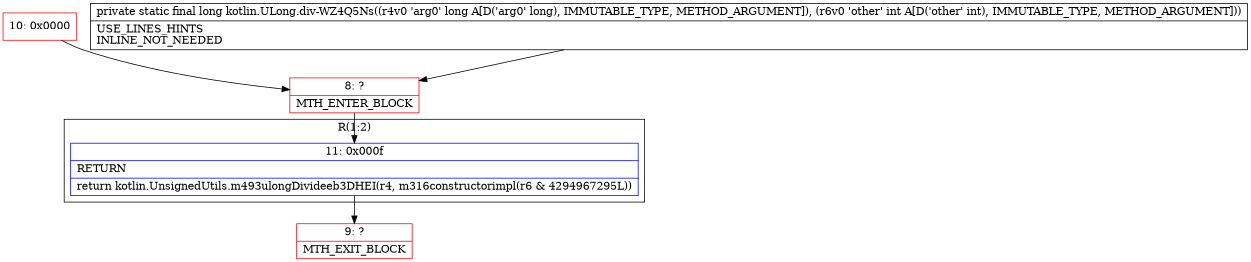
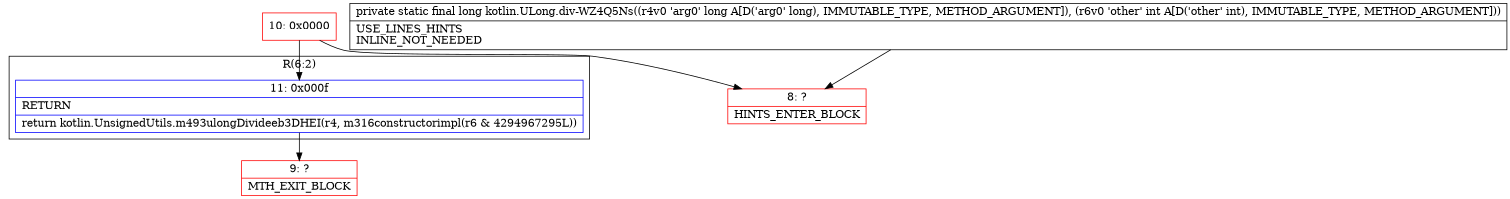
node "8: ?": text "MTH_ENTER_BLOCK" -> "HINTS_ENTER_BLOCK"
edge "8: ?" -> "11: 0x000f": now "10: 0x0000" -> "11: 0x000f"
cluster "R(1:2)": label "R(1:2)" -> "R(6:2)"
